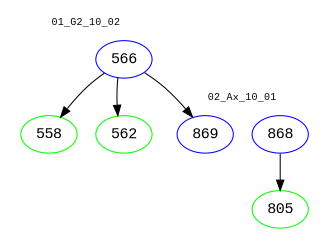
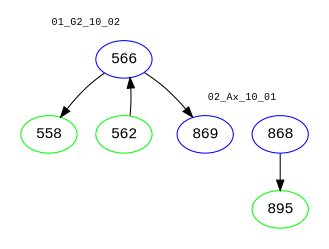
edge "566" -> "562": reversed
node "805": label "805" -> "895"
